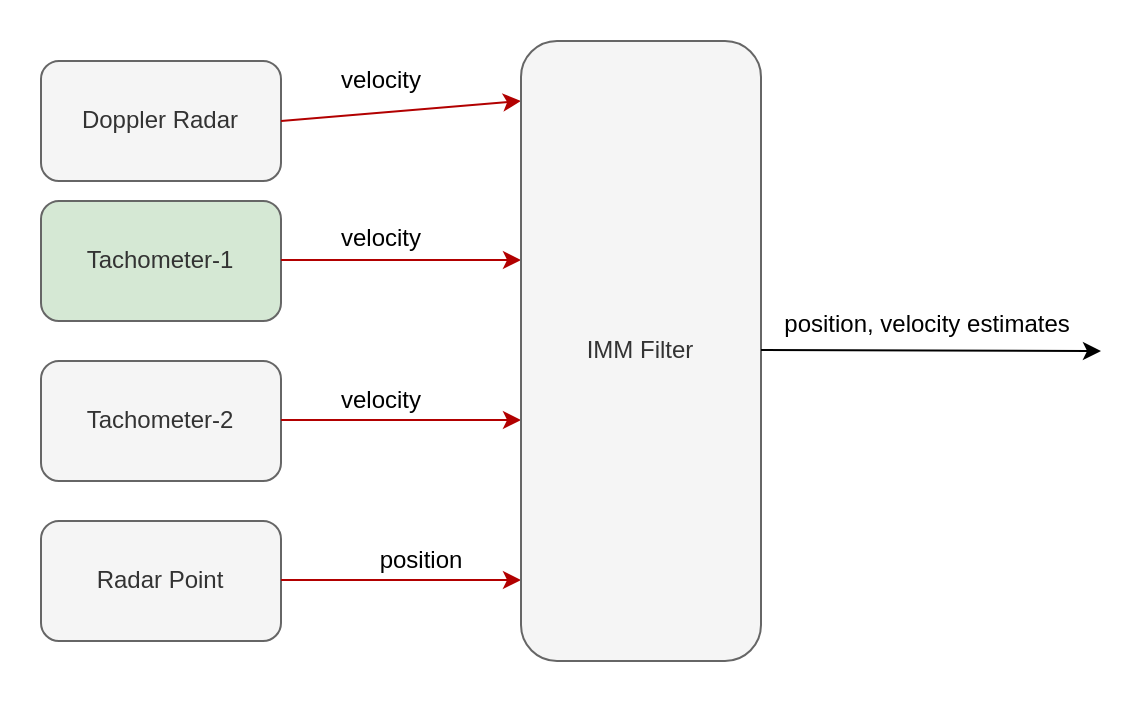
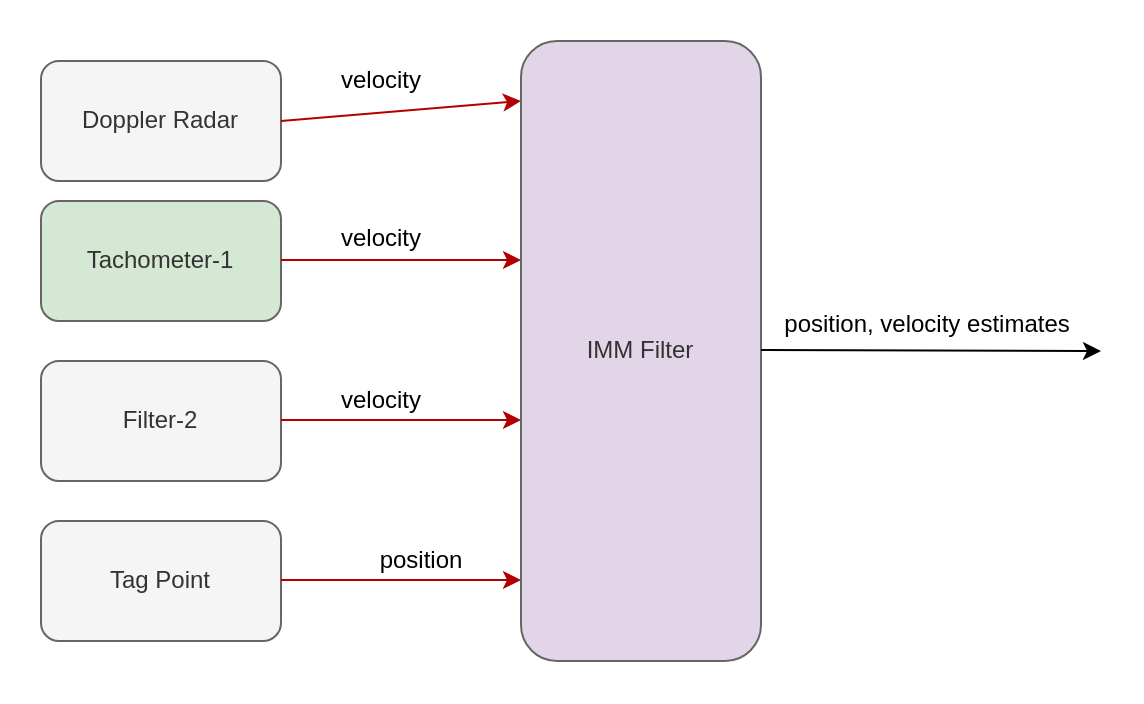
node "IMM Filter": fillcolor #f5f5f5 -> #e1d5e7
node "Tachometer-2": label "Tachometer-2" -> "Filter-2"
node "Radar Point": label "Radar Point" -> "Tag Point"
